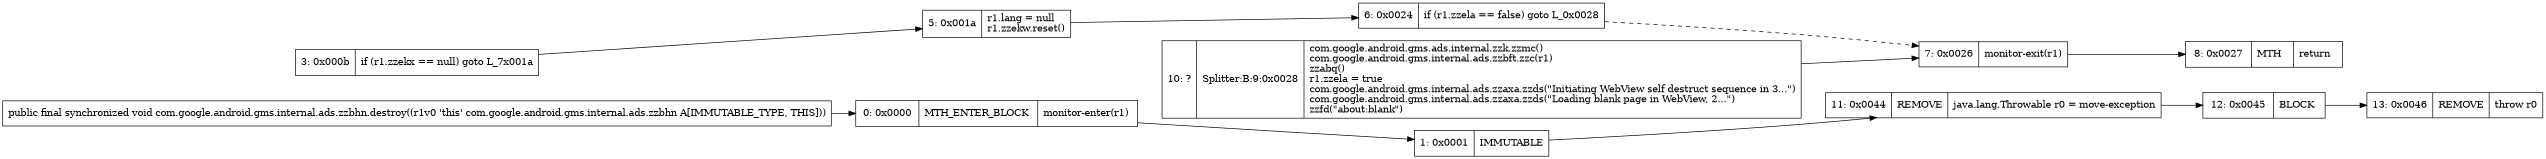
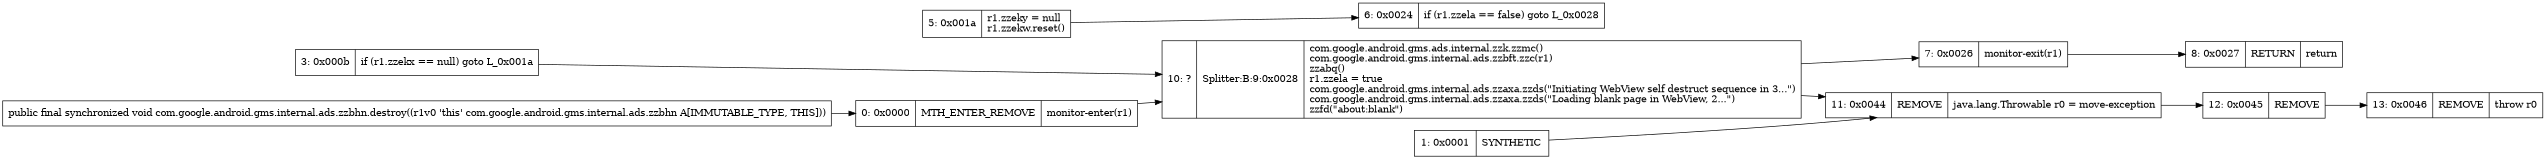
node "5: 0x001a": text "r1.lang = null" -> "r1.zzeky = null"
edge "6: 0x0024" -> "7: 0x0026": removed
edge "3: 0x000b" -> "5: 0x001a": now "3: 0x000b" -> "10: ?"
node "8: 0x0027": text "MTH" -> "RETURN"
node "3: 0x000b": text "if (r1.zzekx == null) goto L_7x001a" -> "if (r1.zzekx == null) goto L_0x001a"
edge "10: ?" -> "11: 0x0044": added
node "12: 0x0045": text "BLOCK" -> "REMOVE"
node "0: 0x0000": text "MTH_ENTER_BLOCK" -> "MTH_ENTER_REMOVE"
edge "0: 0x0000" -> "1: 0x0001": now "0: 0x0000" -> "10: ?"
node "1: 0x0001": text "IMMUTABLE" -> "SYNTHETIC"
